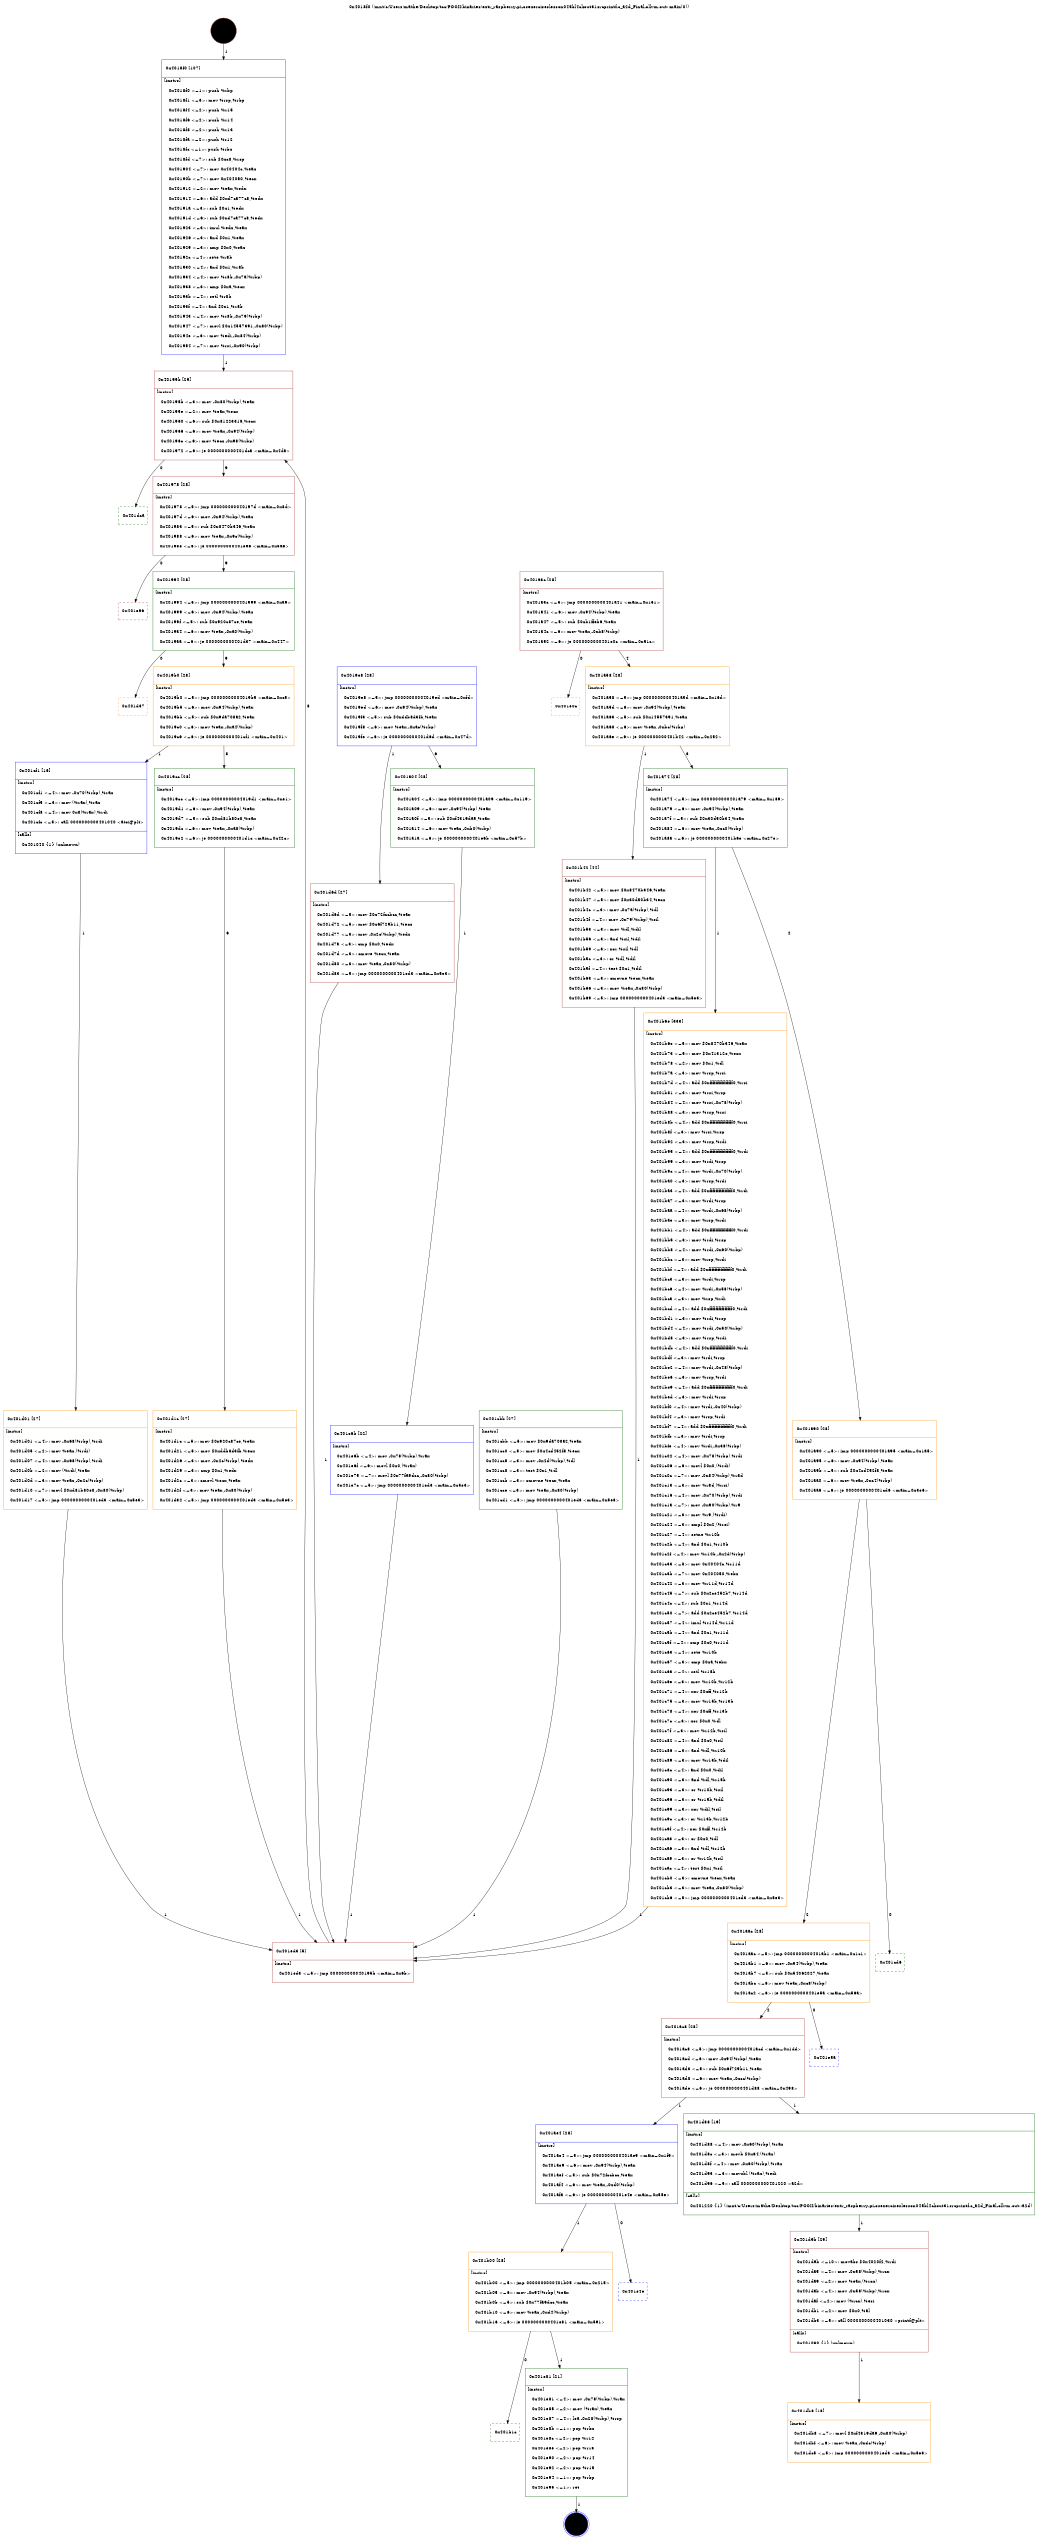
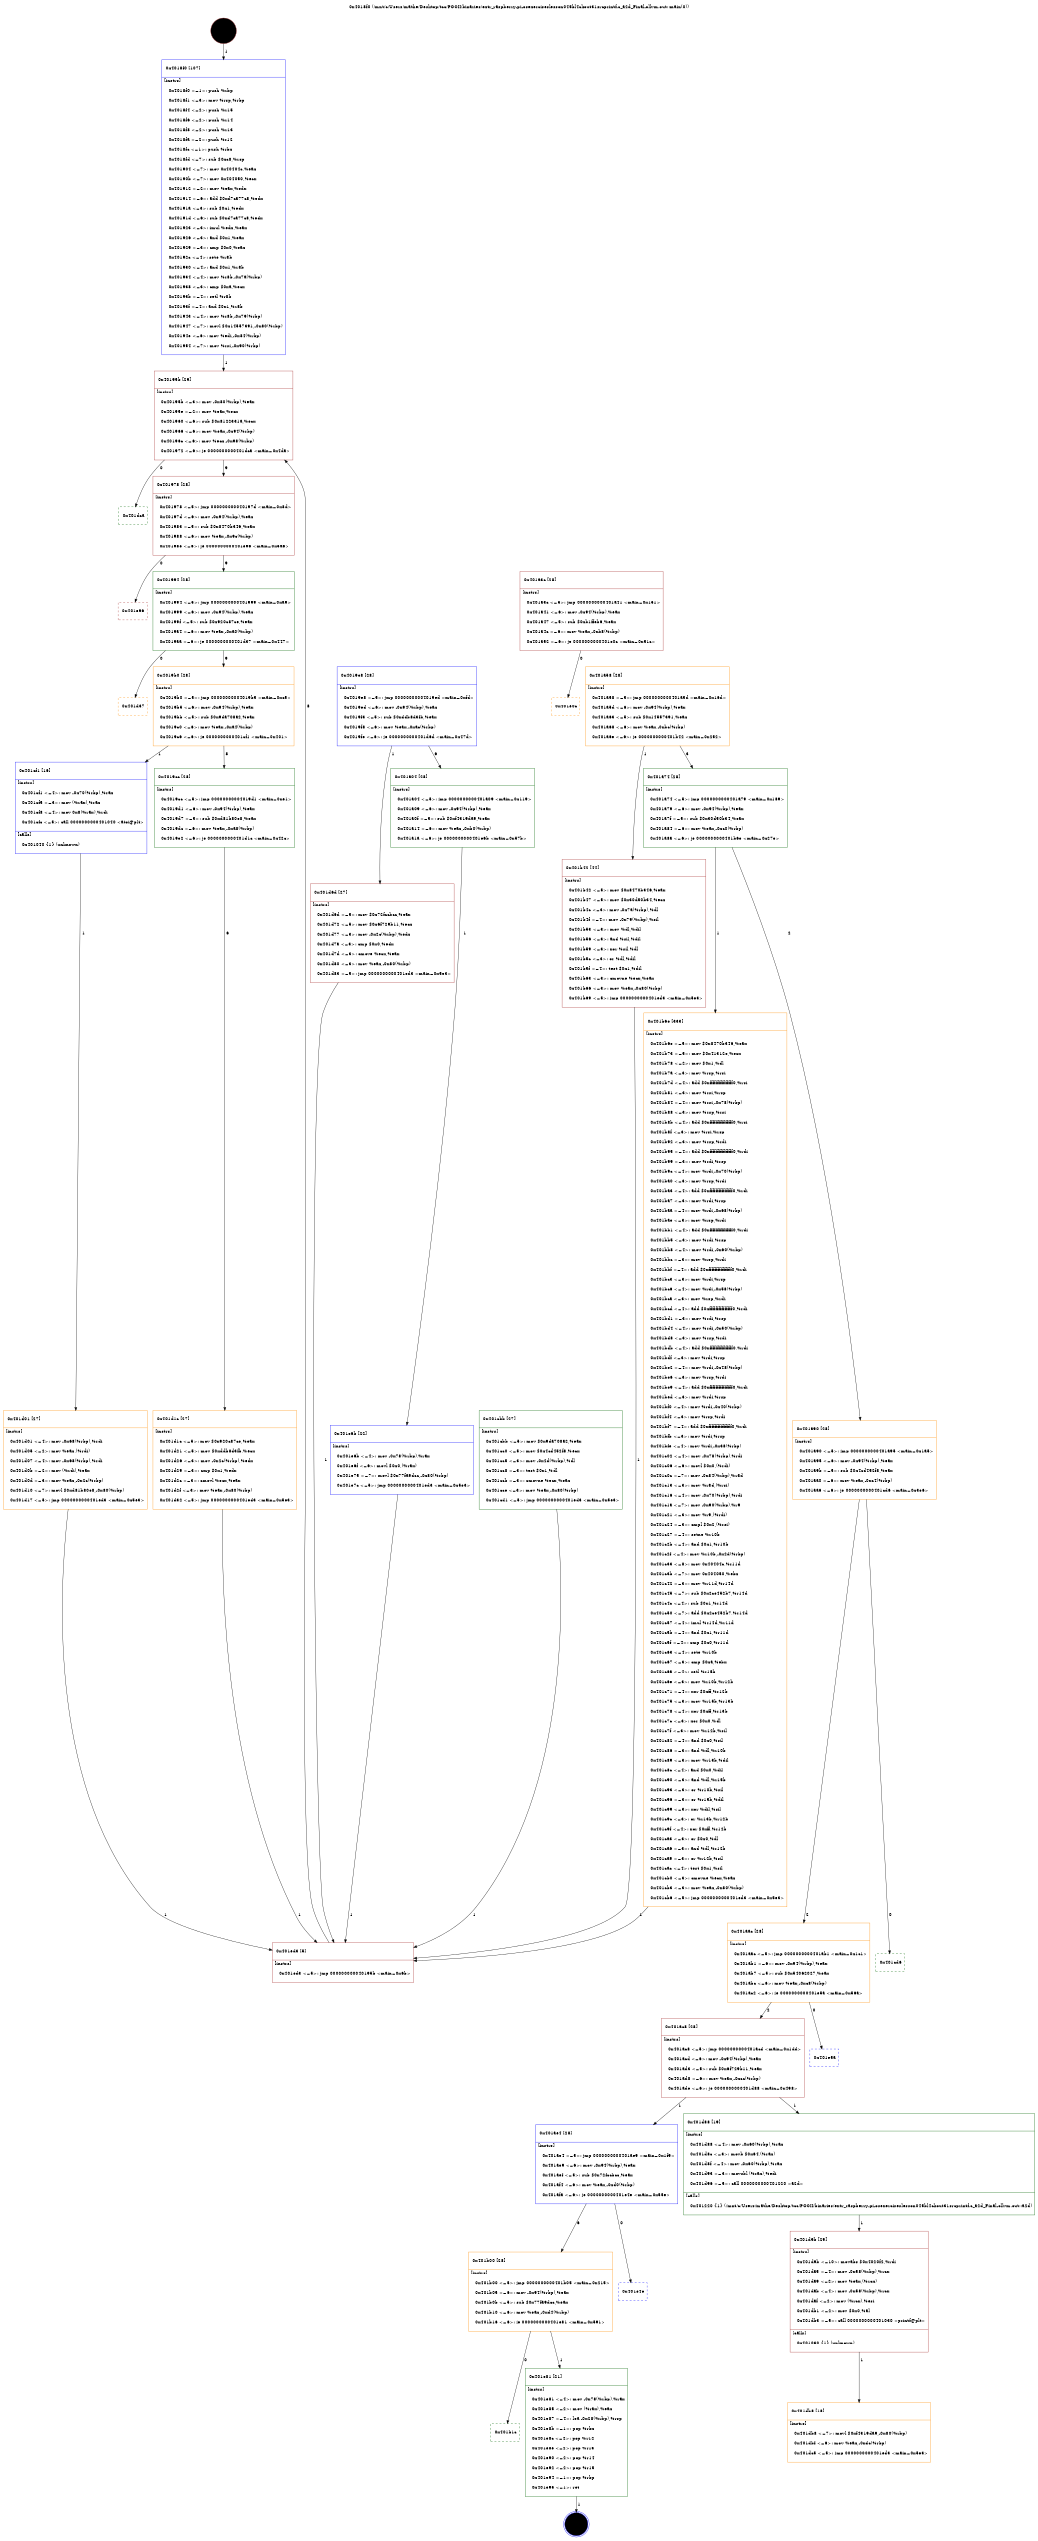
edge "0x401a3c [28]" -> "0x401a58 [28]": removed, label "4"
edge "0x401ae4 [28]" -> "0x401b00 [28]": label " 1" -> " 6"
